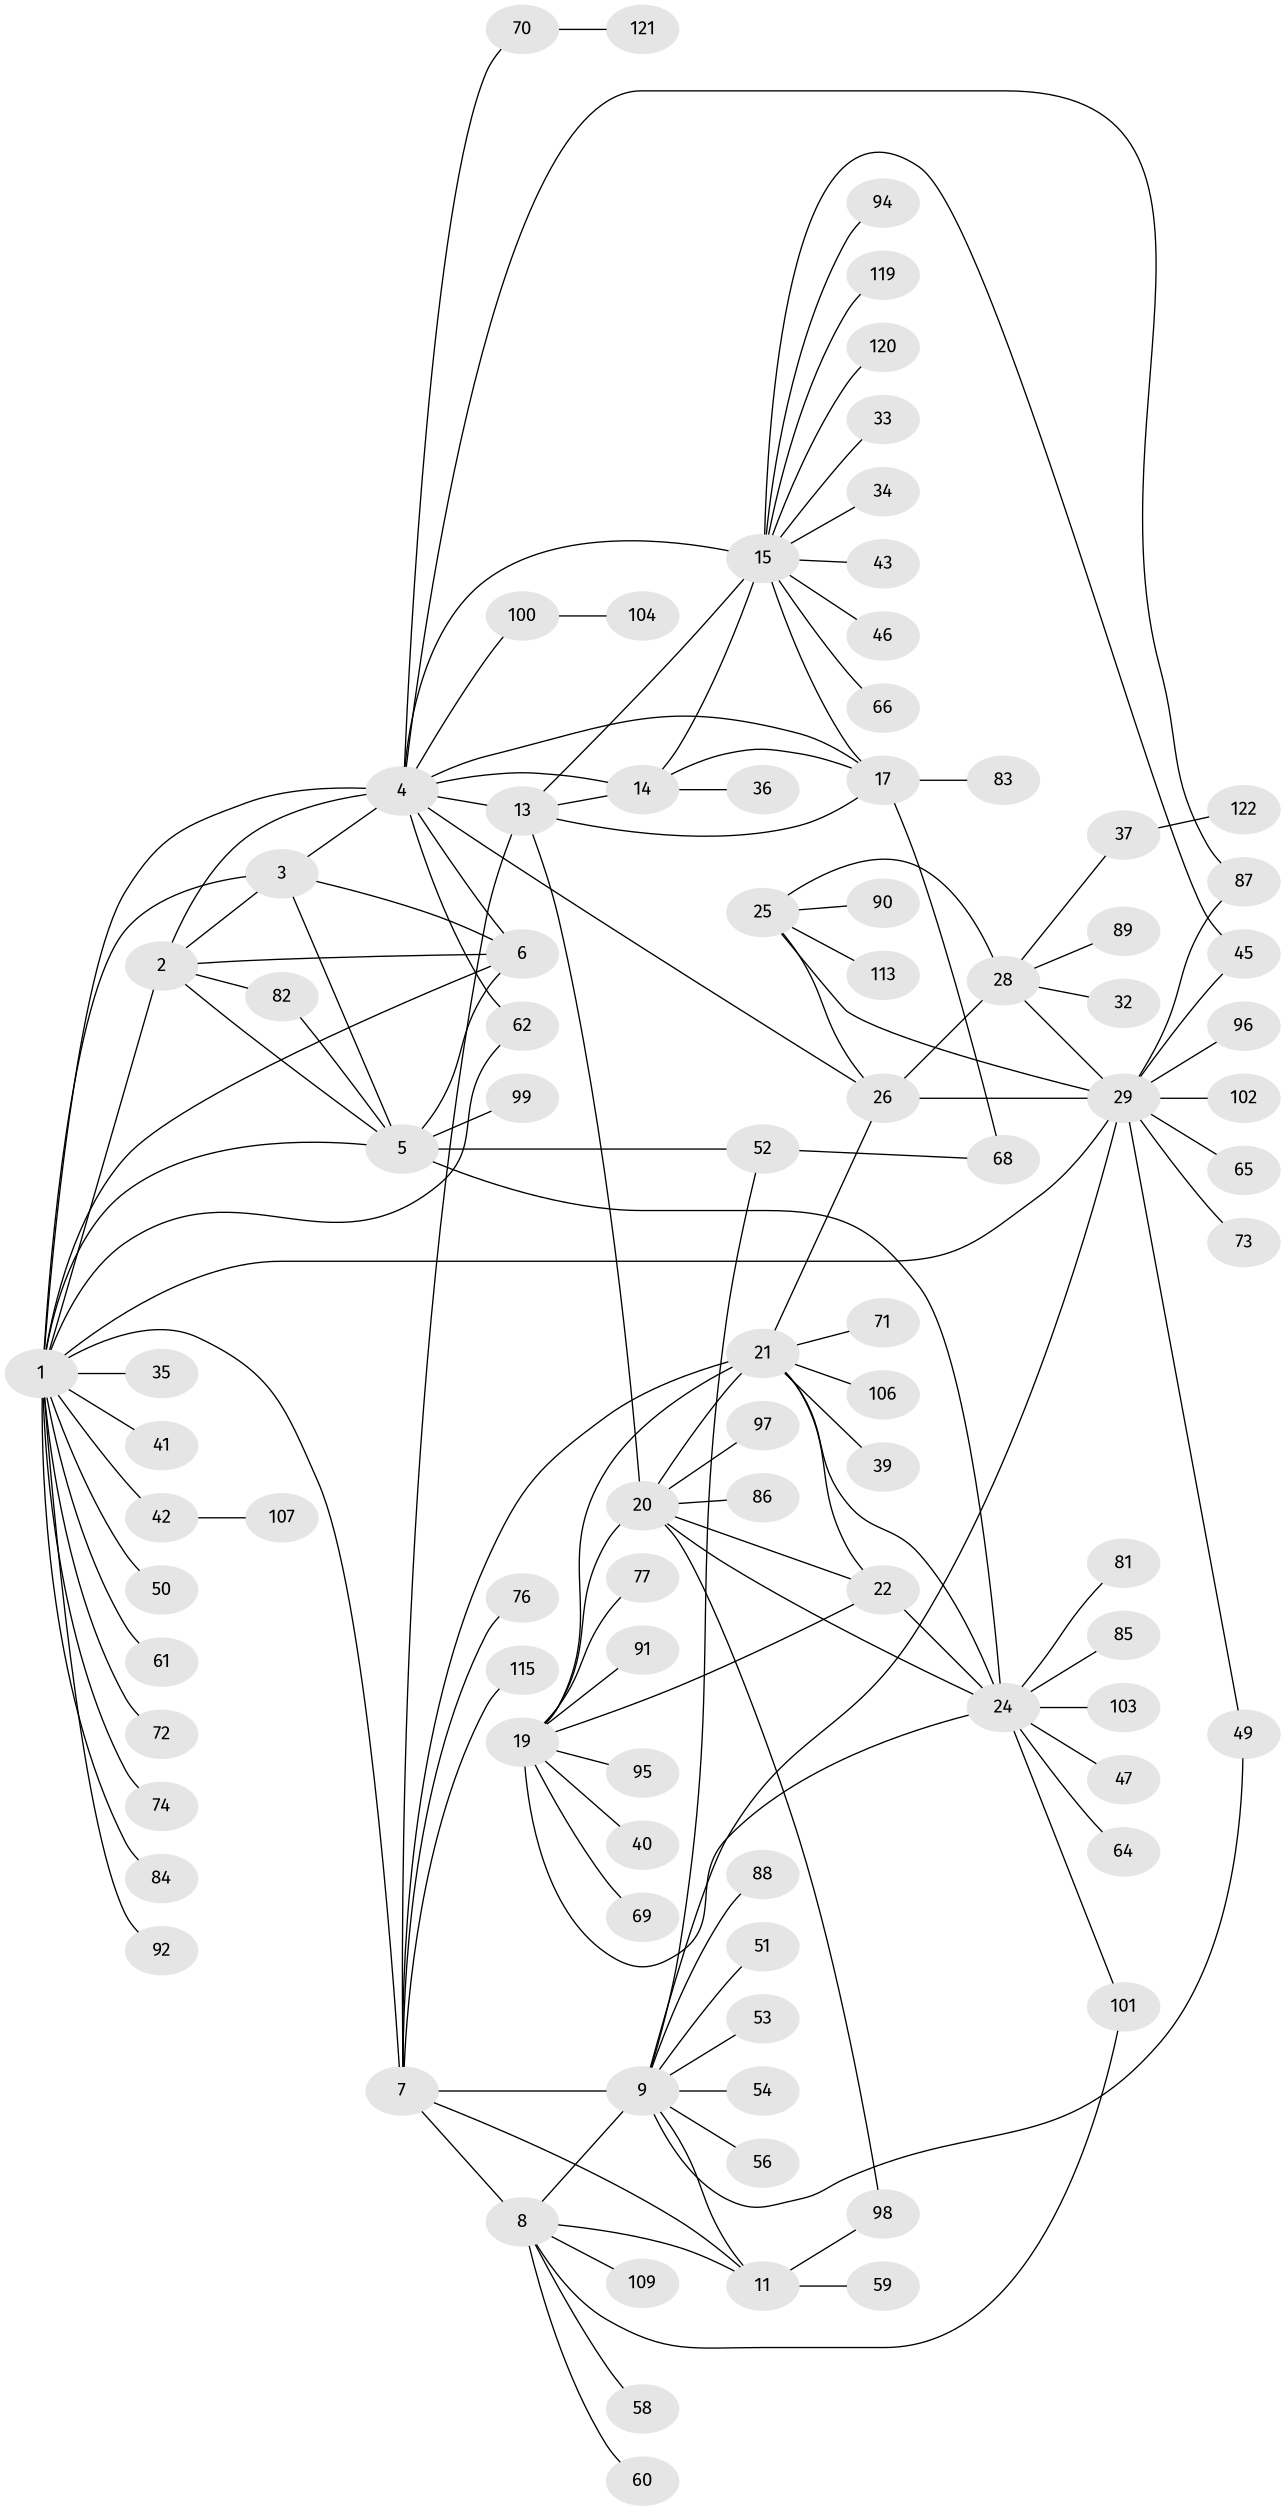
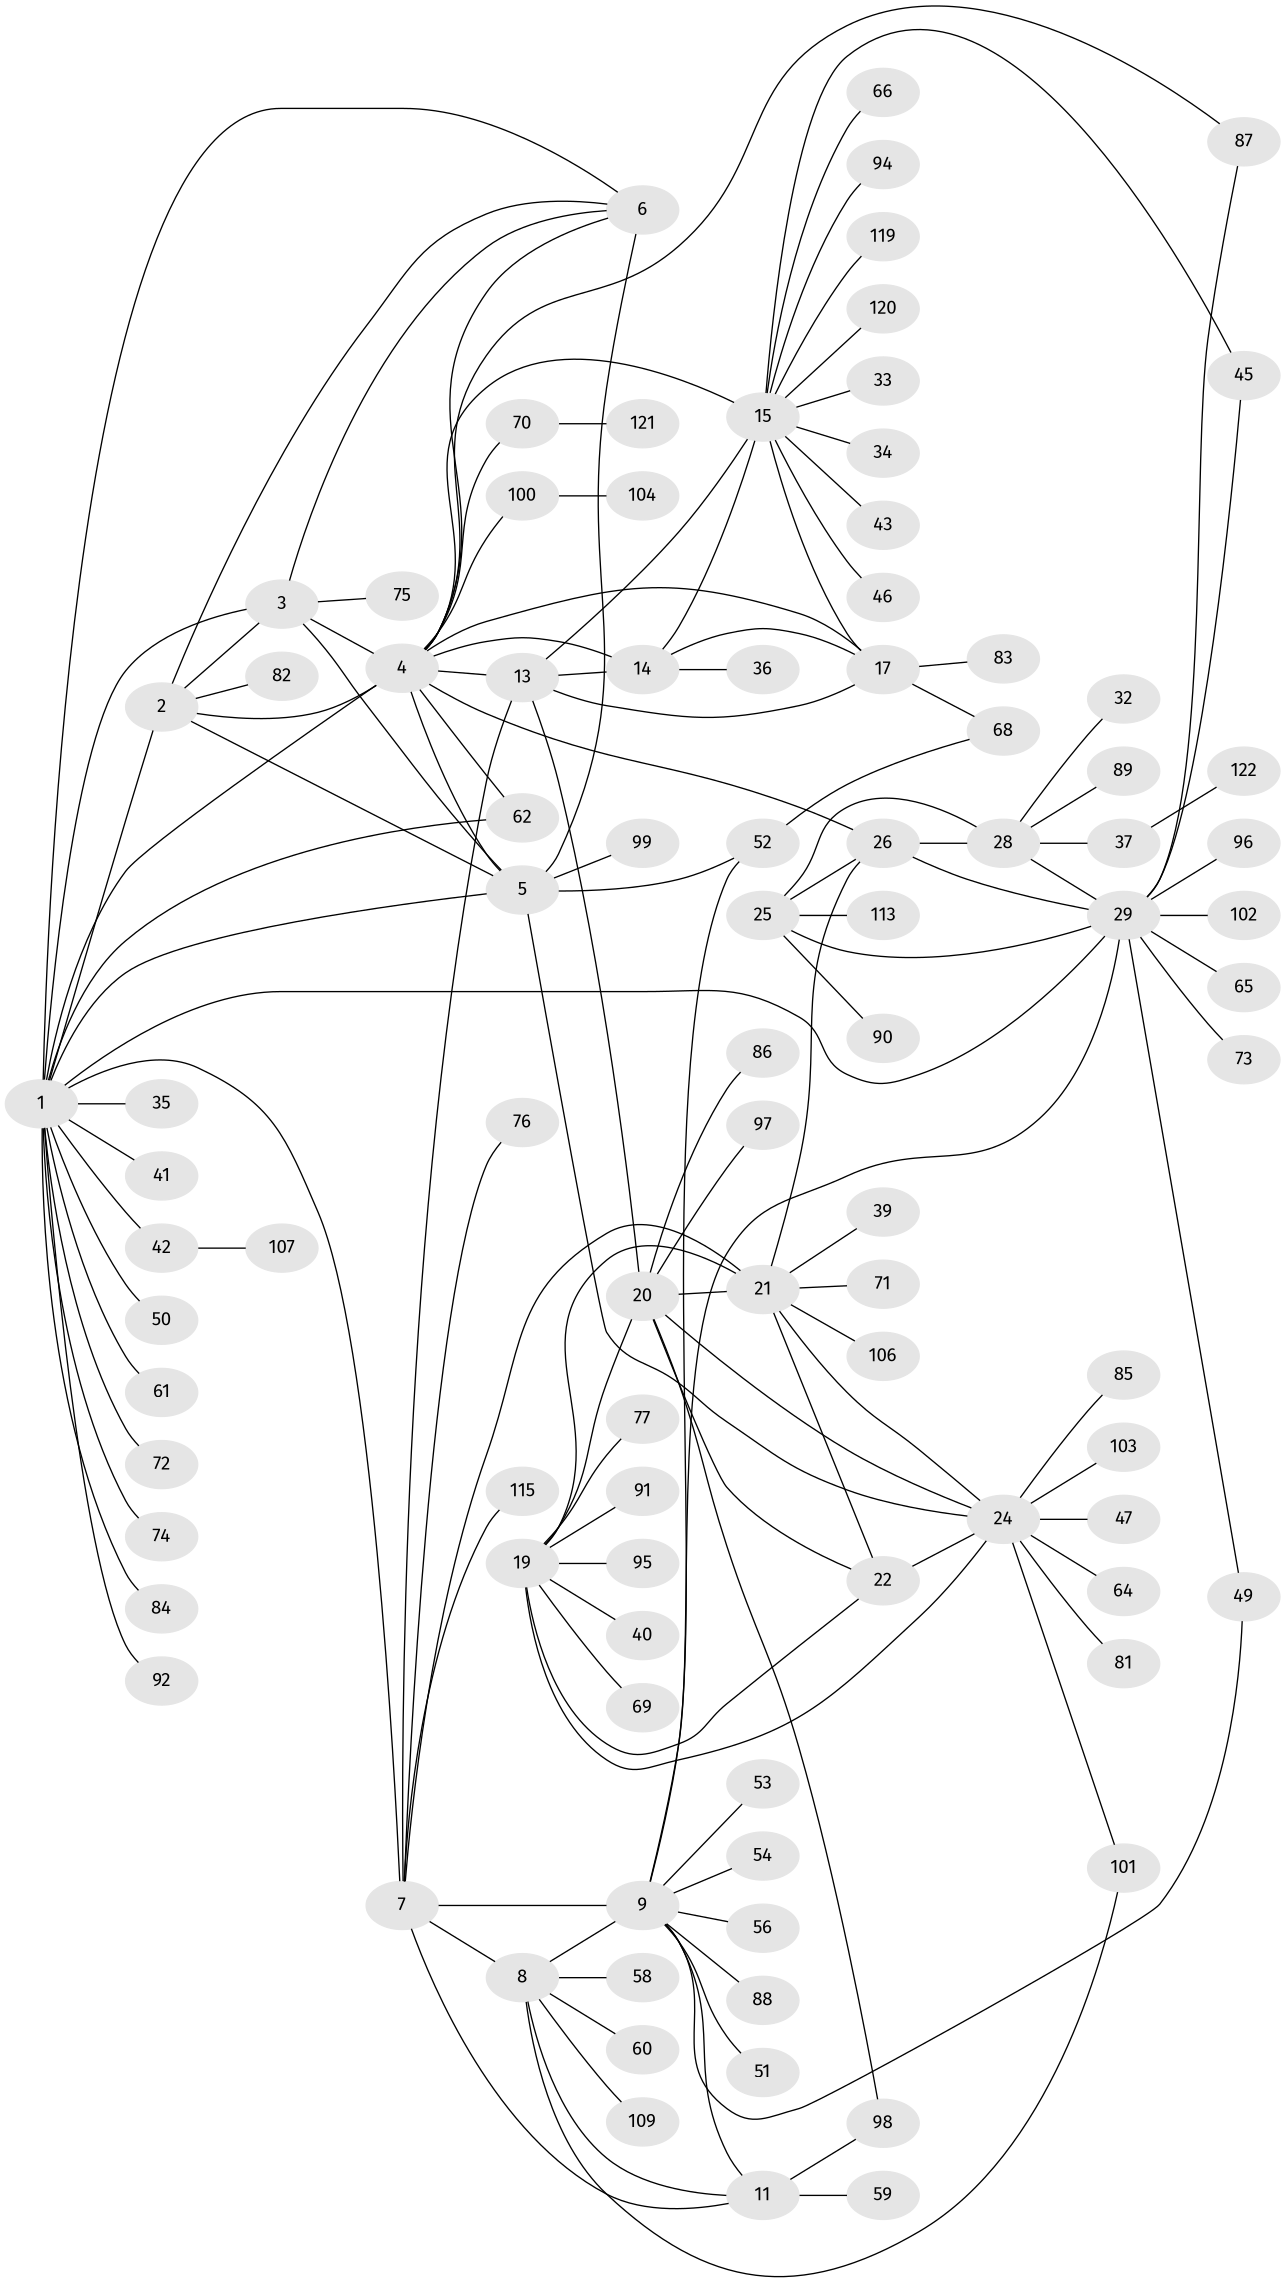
node "75": added
edge "82" -- "5": now "4" -- "5"
